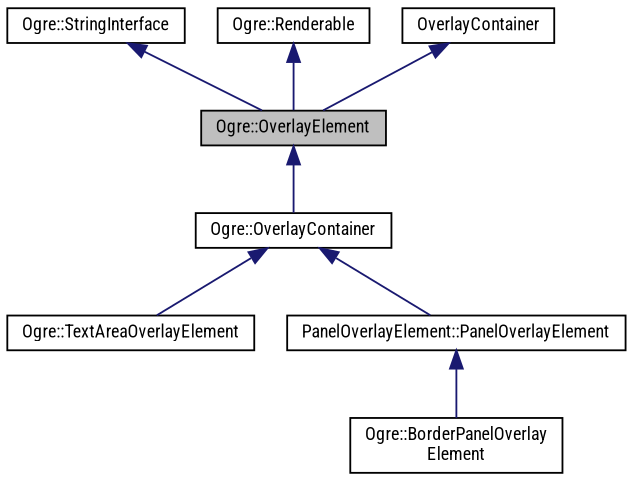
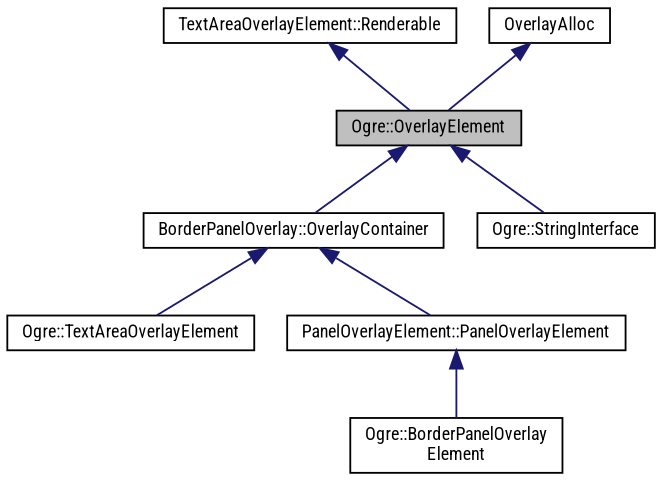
node "Ogre::Renderable": label "Ogre::Renderable" -> "TextAreaOverlayElement::Renderable"
node "OverlayContainer": label "OverlayContainer" -> "OverlayAlloc"
edge "Ogre::OverlayElement" -> "Ogre::StringInterface": reversed
node "Ogre::OverlayContainer": label "Ogre::OverlayContainer" -> "BorderPanelOverlay::OverlayContainer"
